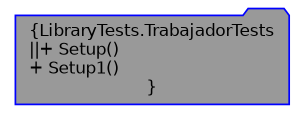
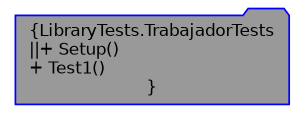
node "{LibraryTests.TrabajadorTests ||+ Setup() + Setup1() }": label "{LibraryTests.TrabajadorTests ||+ Setup() + Setup1() }" -> "{LibraryTests.TrabajadorTests ||+ Setup() + Test1() }"
